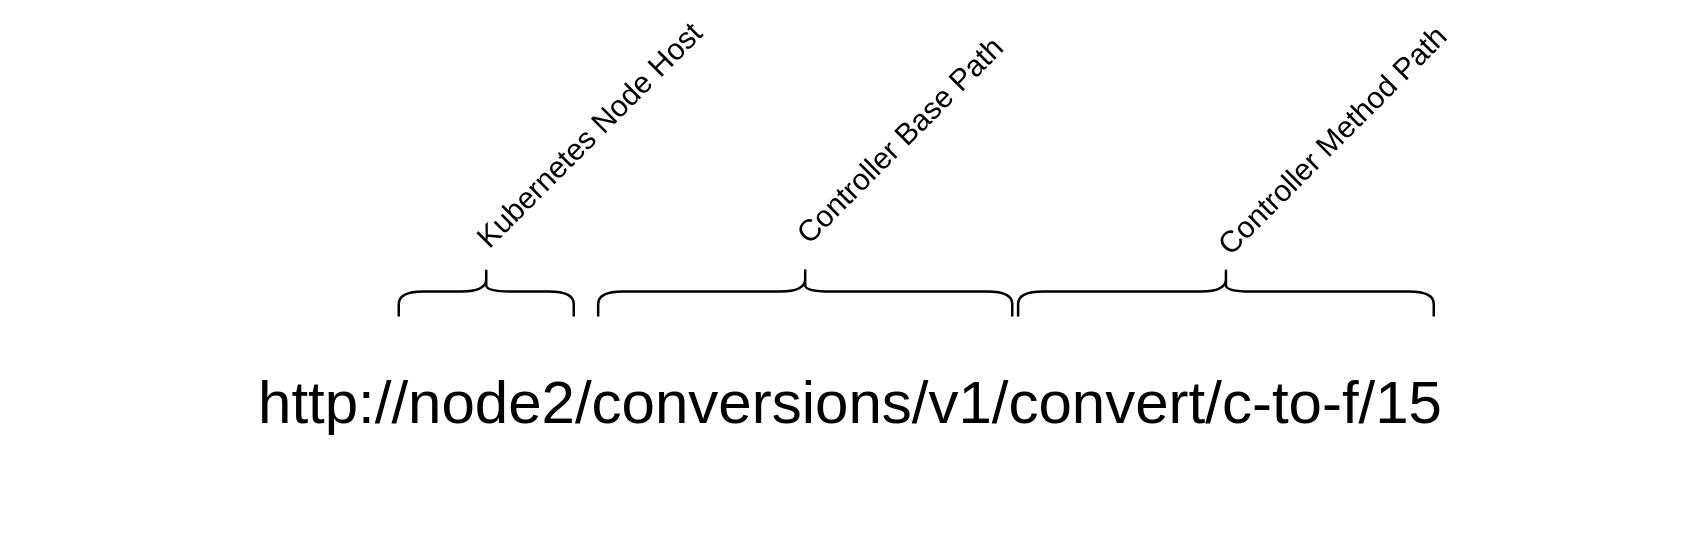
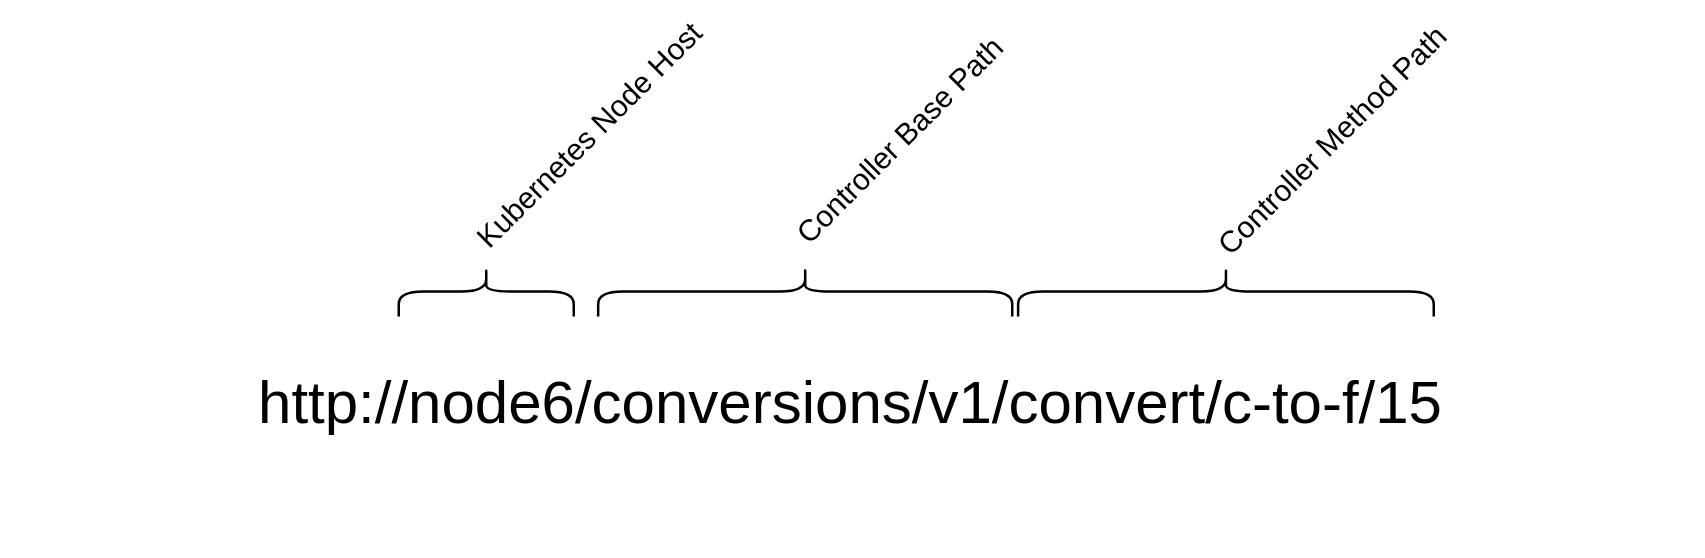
node "http://node2/conversions/v1/convert/c-to-f/15": label "http://node2/conversions/v1/convert/c-to-f/15" -> "http://node6/conversions/v1/convert/c-to-f/15"
